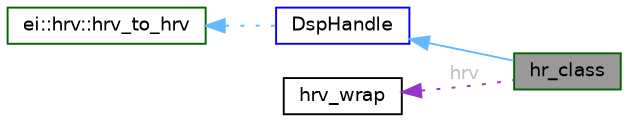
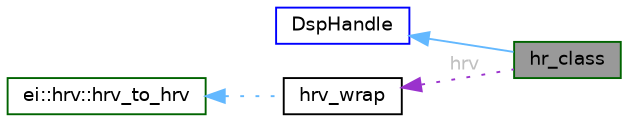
edge "DspHandle" -> "ei::hrv::hrv_to_hrv": now "hrv_wrap" -> "ei::hrv::hrv_to_hrv"
